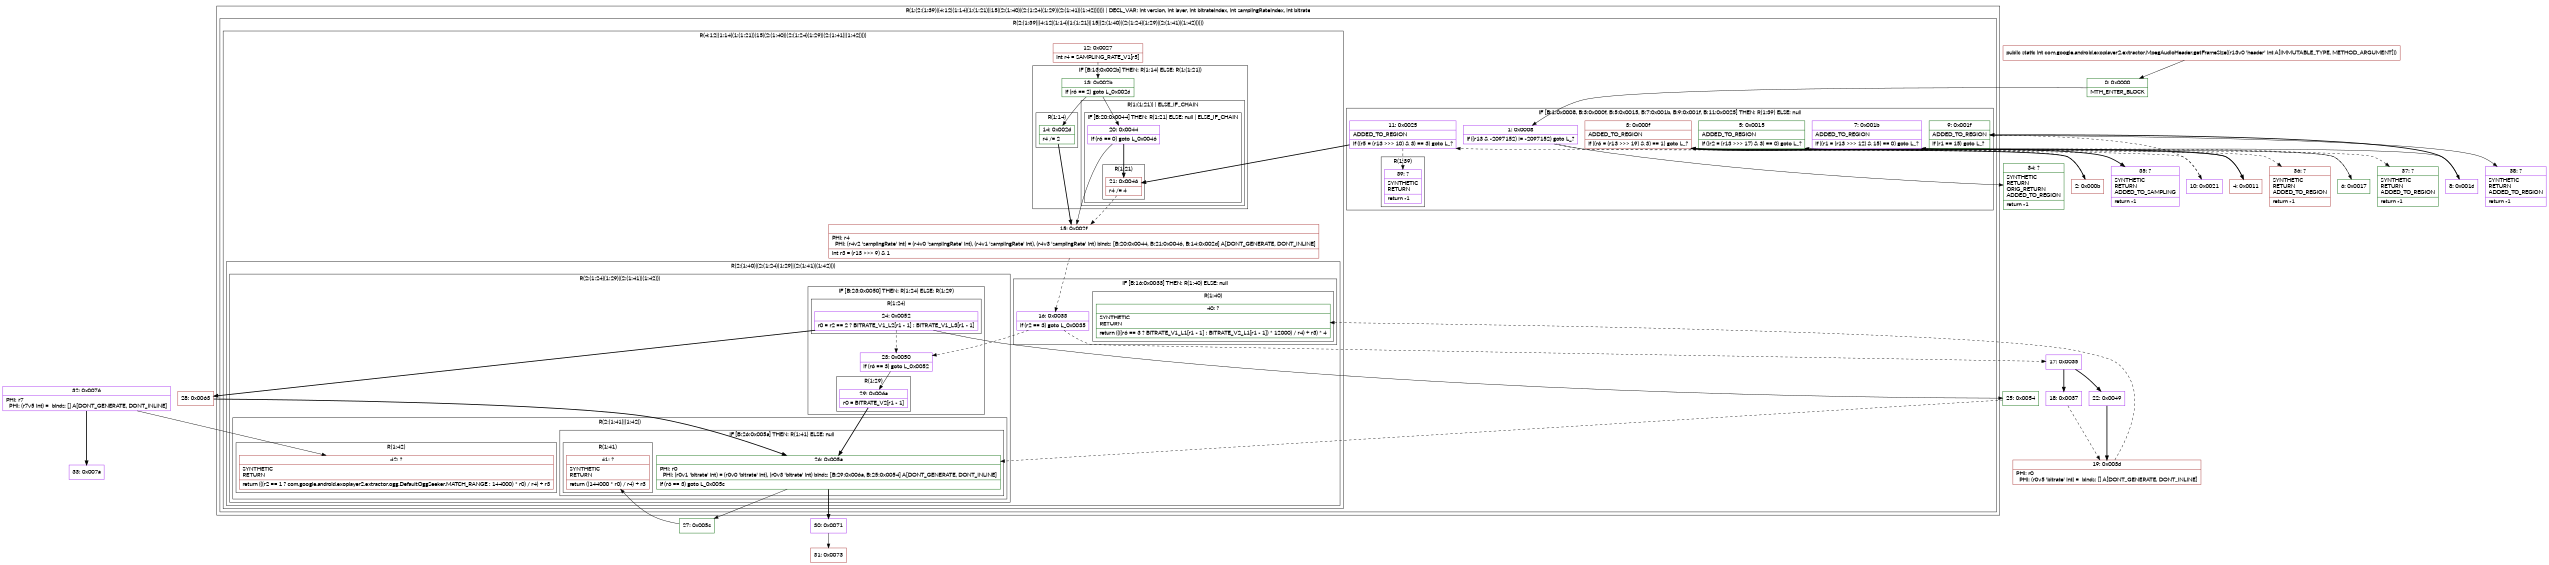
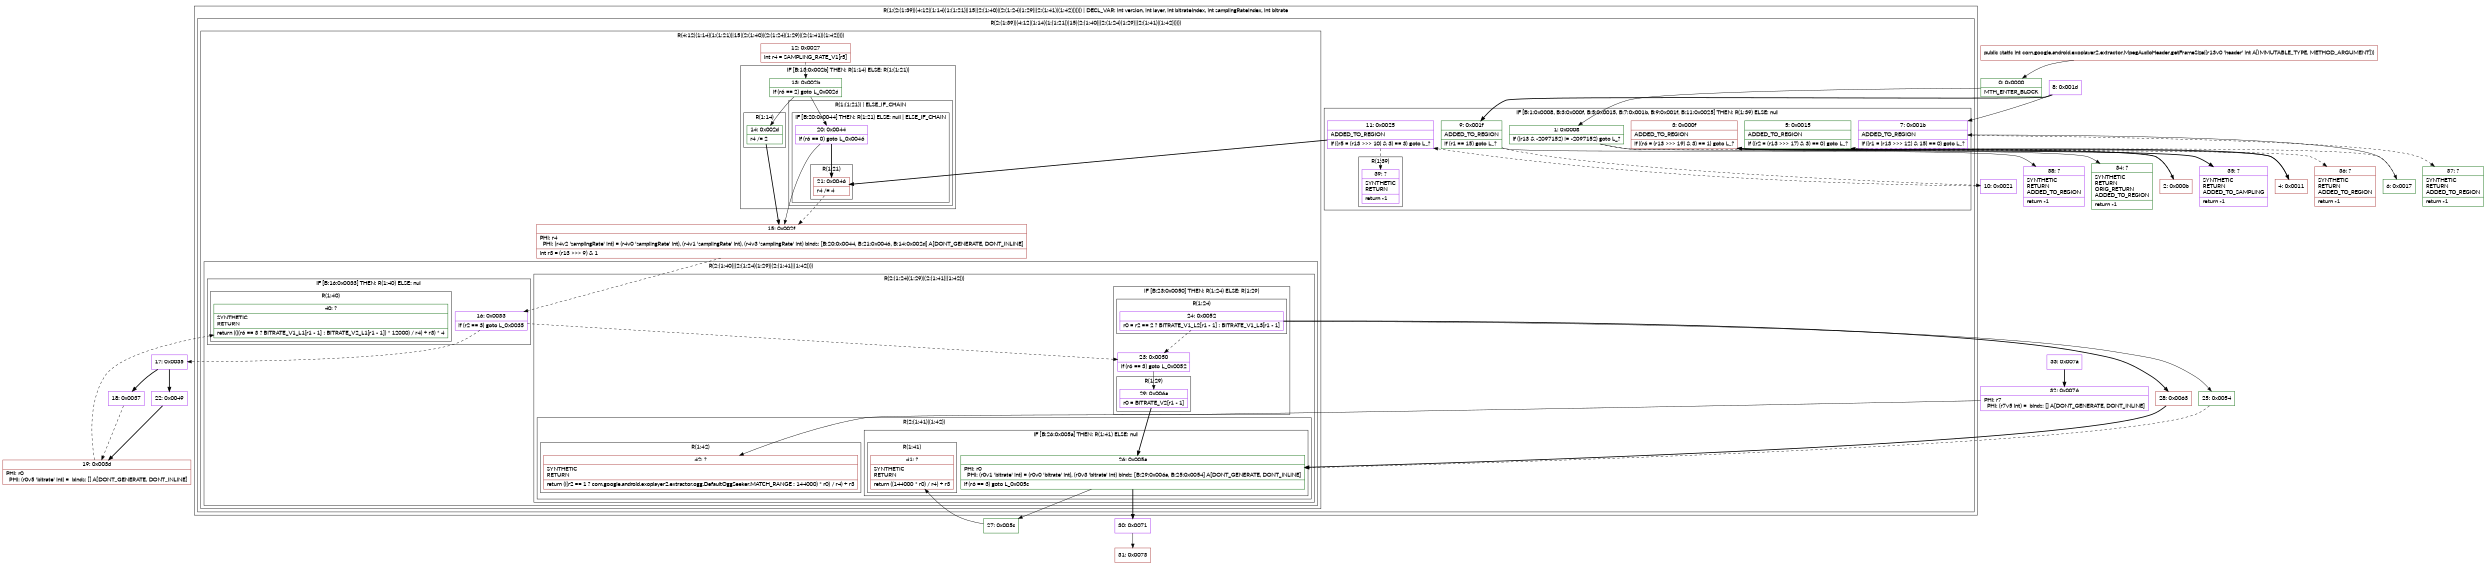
node "1: 0x0008": color purple -> darkgreen
edge "7: 0x001b" -> "8: 0x001d": reversed
edge "32: 0x0076" -> "33: 0x007a": reversed
